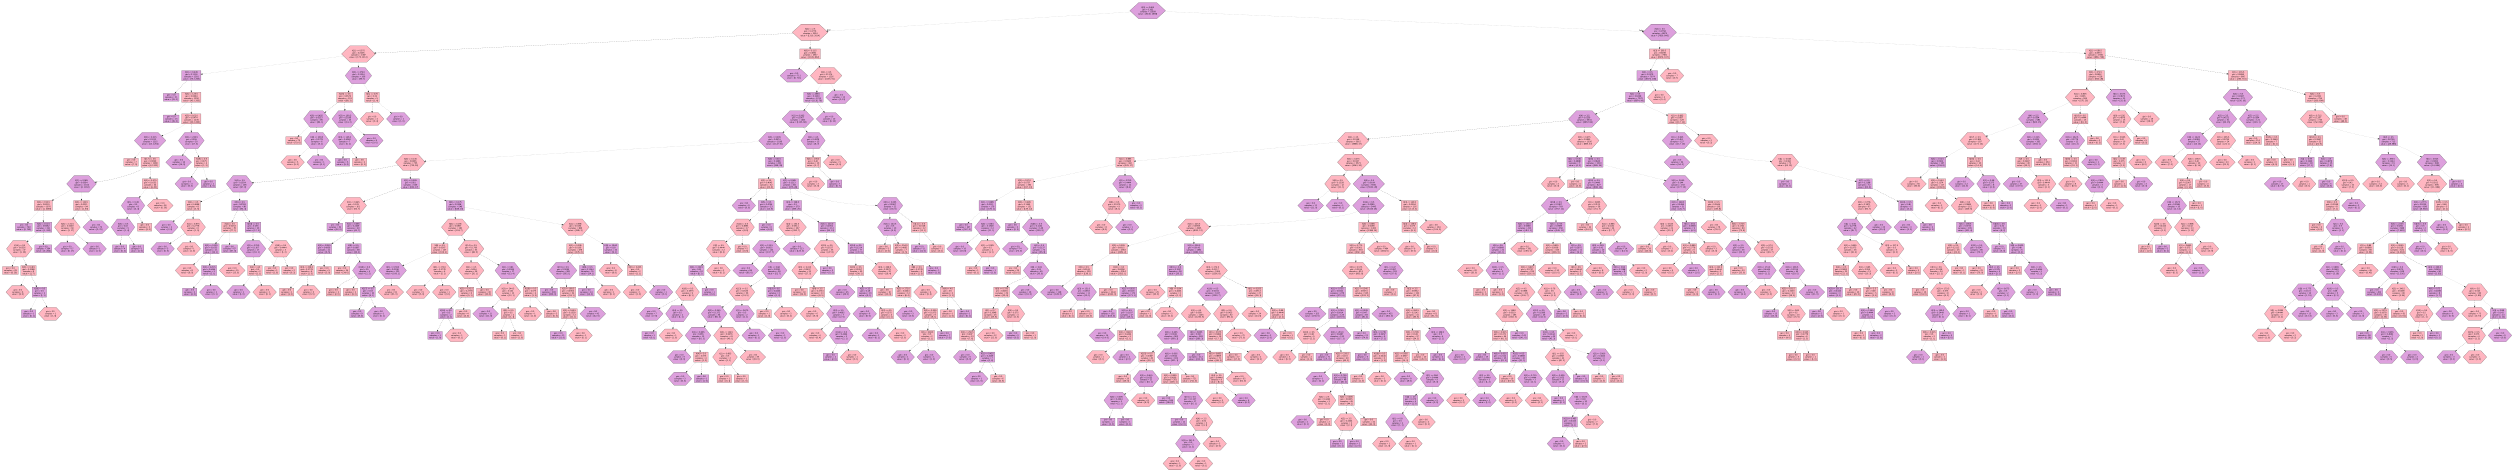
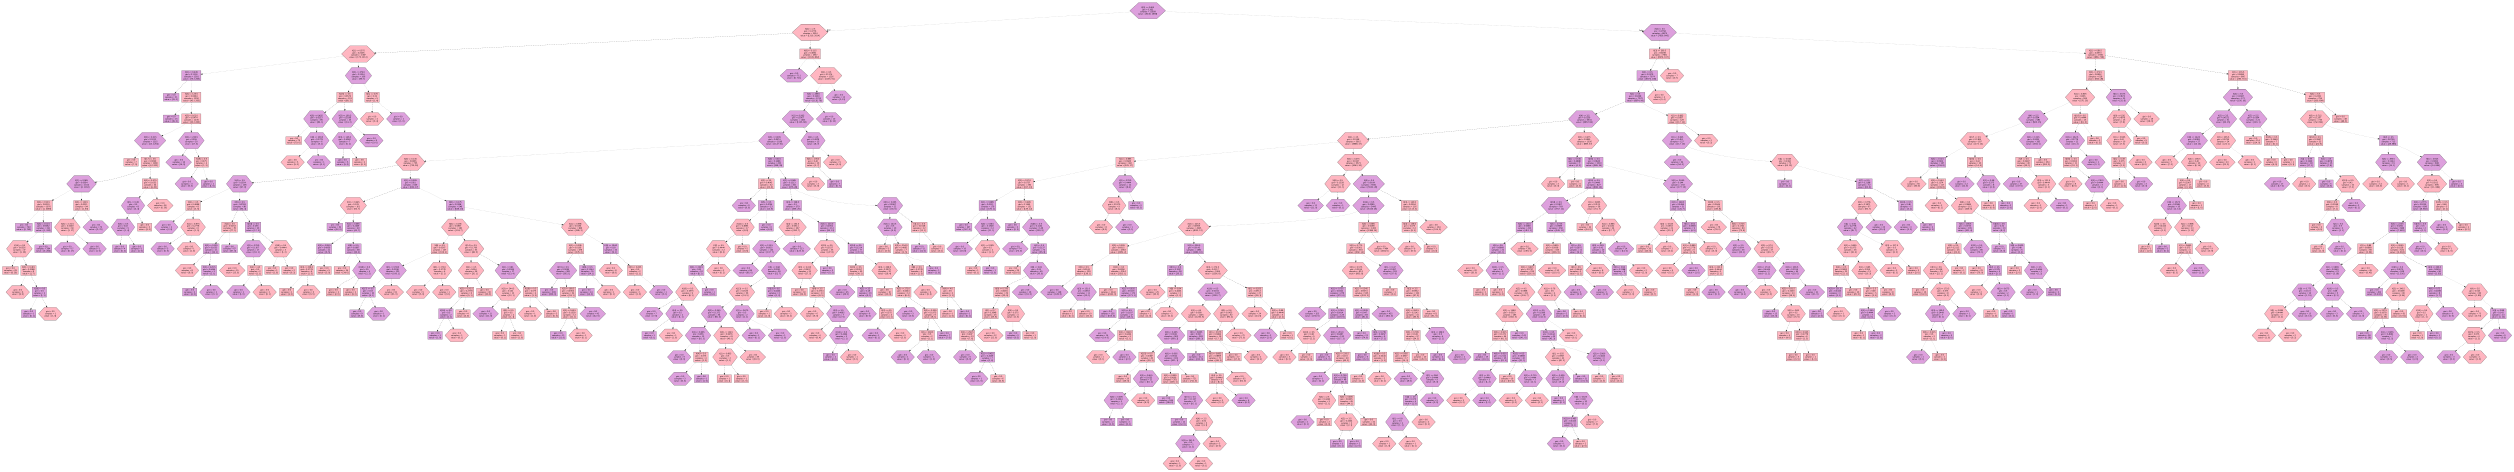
node "gini = 0.0 samples = 33 value = [33, 0]": removed
